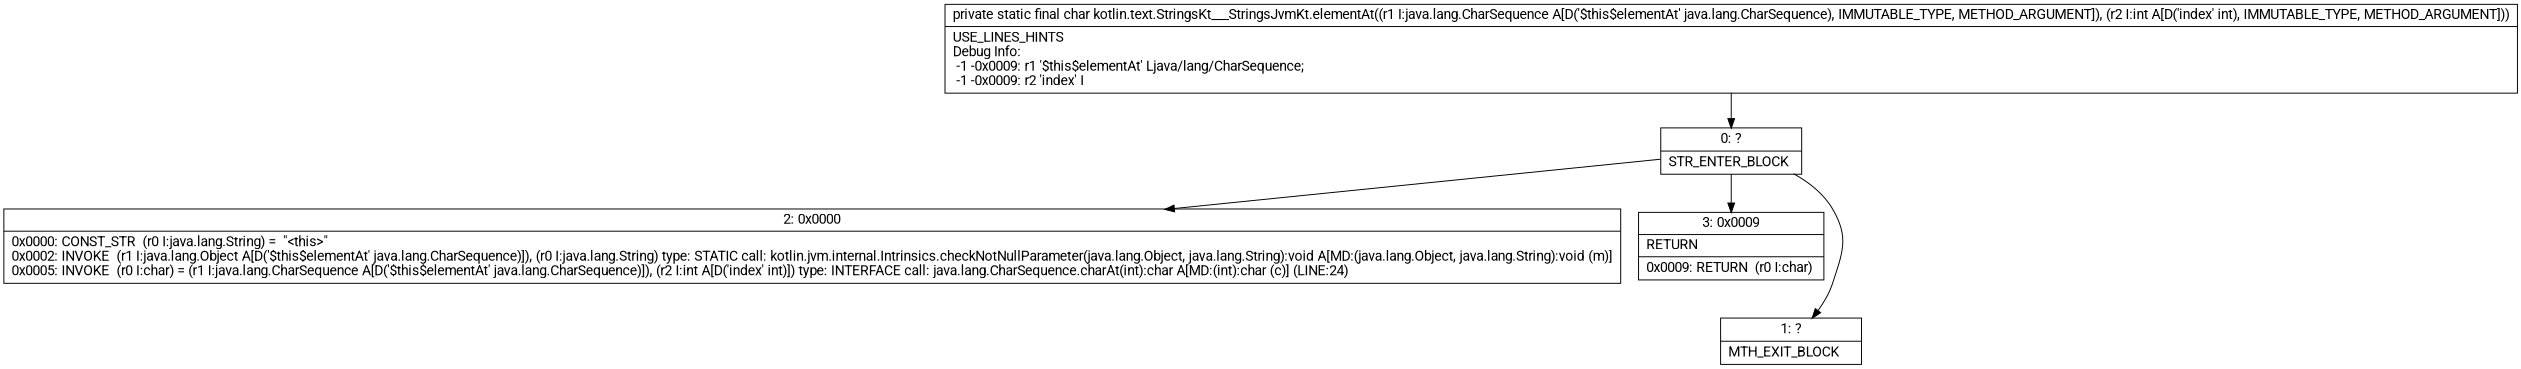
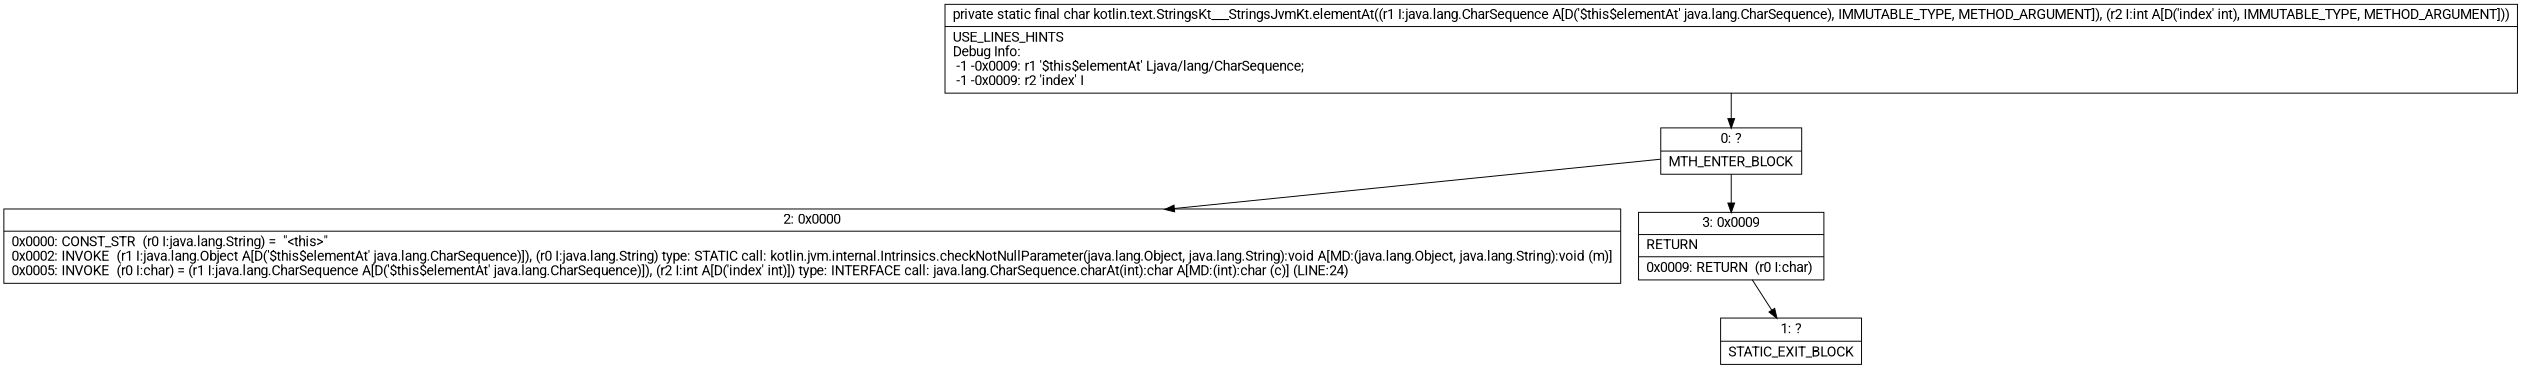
node "0: ?": text "STR_ENTER_BLOCK" -> "MTH_ENTER_BLOCK"
edge "0: ?" -> "1: ?": now "3: 0x0009" -> "1: ?"
node "1: ?": text "MTH_EXIT_BLOCK" -> "STATIC_EXIT_BLOCK"
